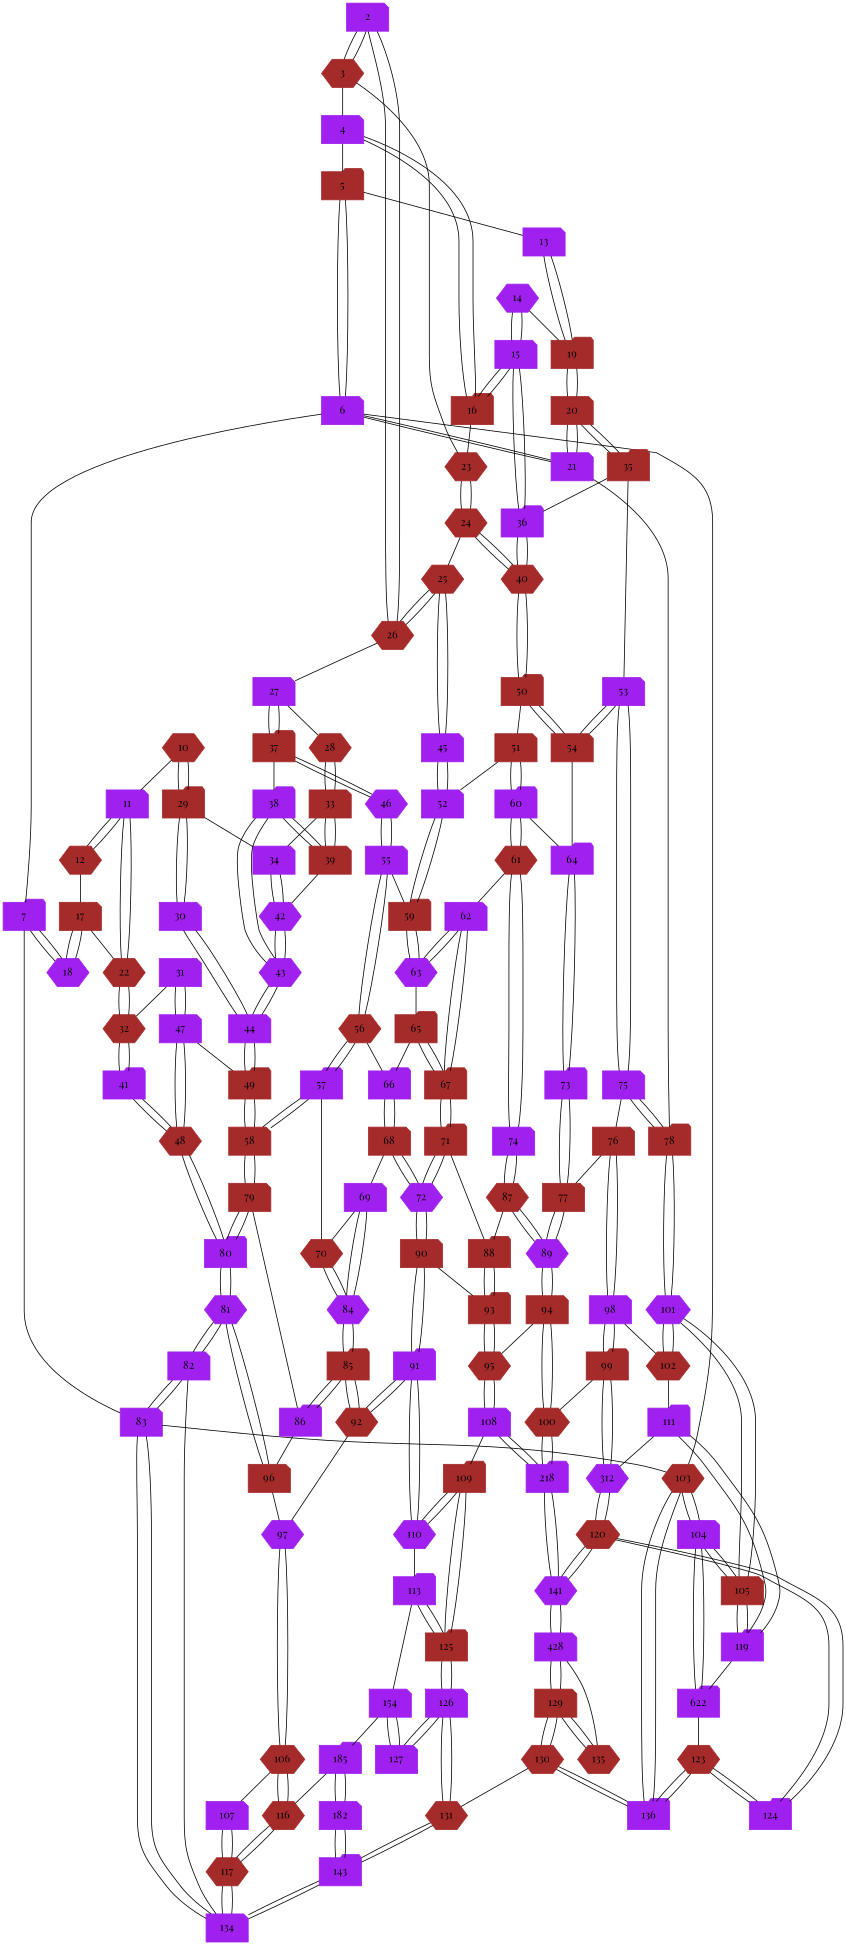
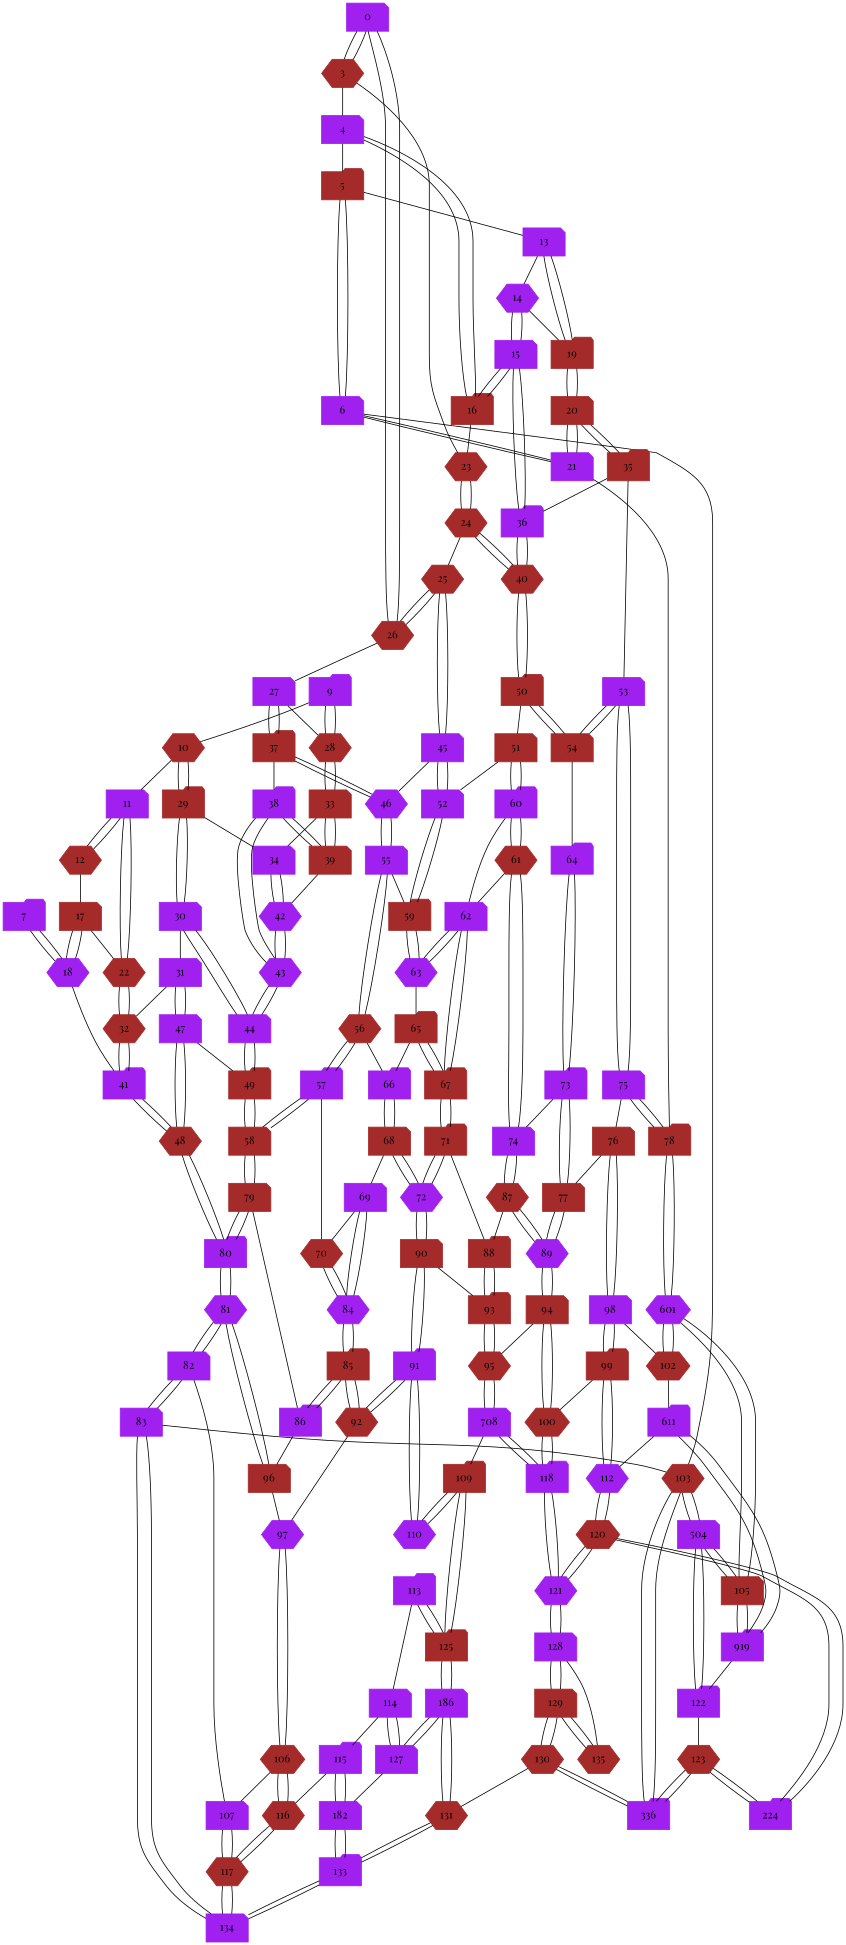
node "2": label "2" -> "0"
edge "13" -- "14": added
edge "6" -- "7": removed
node "9": added
edge "45" -- "46": added
edge "60" -- "64": now "60" -- "62"
edge "30" -- "31": added
edge "18" -- "41": added
edge "73" -- "74": added
edge "7" -- "83": removed
node "101": label "101" -> "601"
node "108": label "108" -> "708"
node "111": label "111" -> "611"
node "218": label "218" -> "118"
node "312": label "312" -> "112"
node "104": label "104" -> "504"
edge "110" -- "113": removed
node "141": label "141" -> "121"
node "428": label "428" -> "128"
node "119": label "119" -> "919"
edge "82" -- "134": now "82" -- "107"
node "154": label "154" -> "114"
node "126": label "126" -> "186"
node "622": label "622" -> "122"
node "185": label "185" -> "115"
edge "127" -- "182": added
node "136": label "136" -> "336"
node "124": label "124" -> "224"
node "143": label "143" -> "133"
